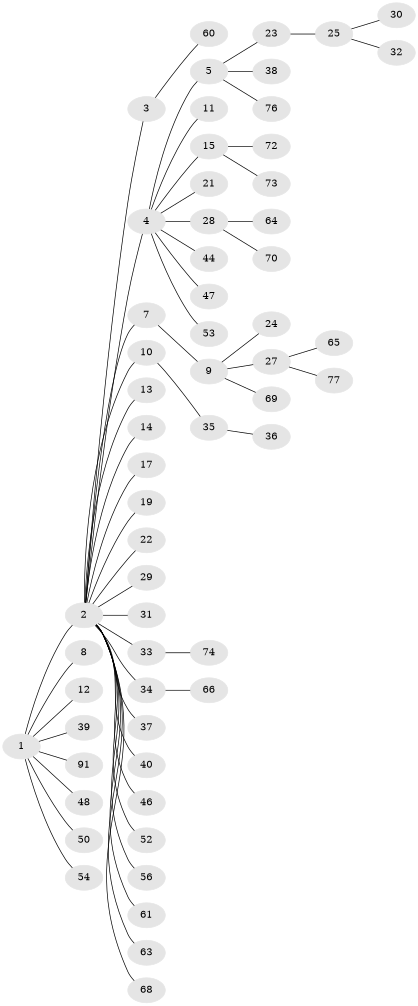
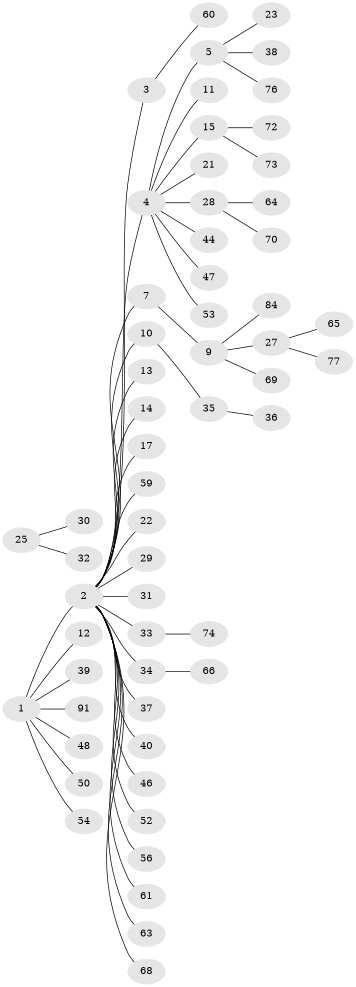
edge "23" -- "25": removed
node "24": label "24" -> "84"
node "19": label "19" -> "59"
node "8": removed
